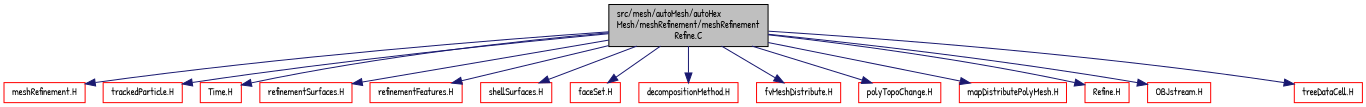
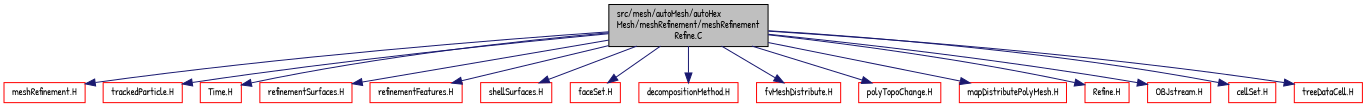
node "cellSet.H": added
